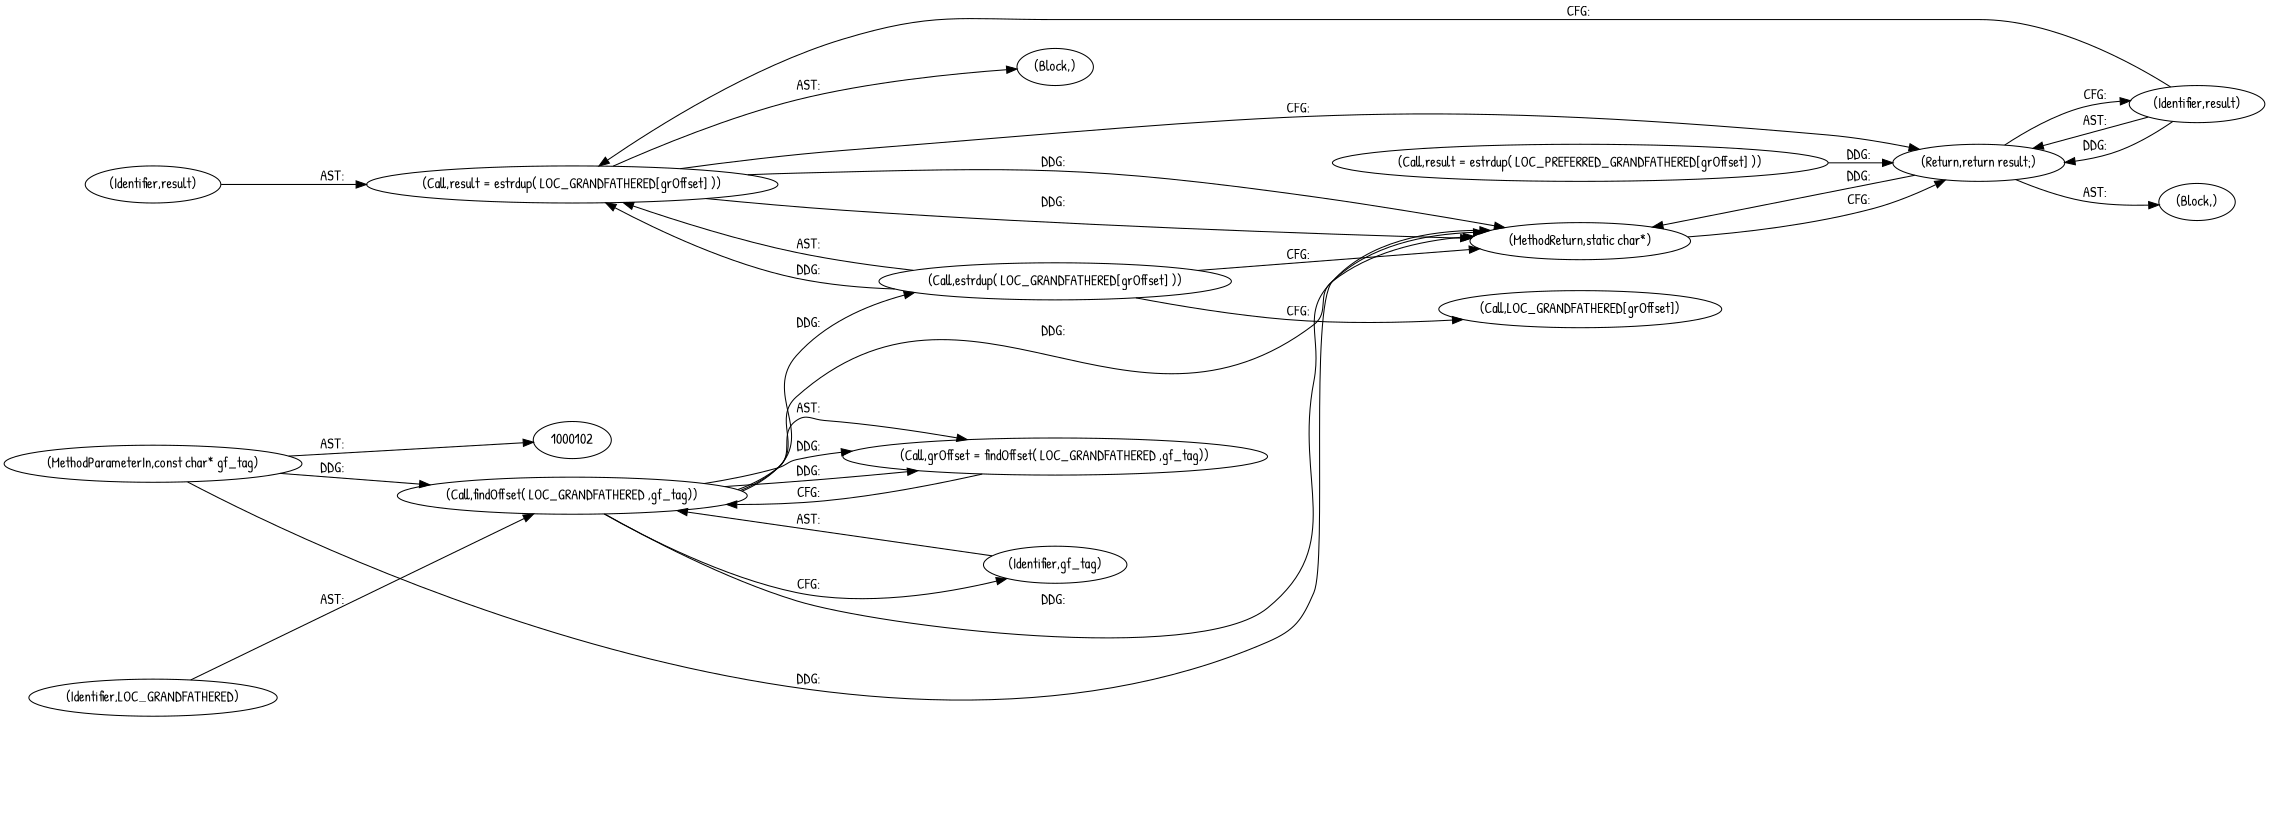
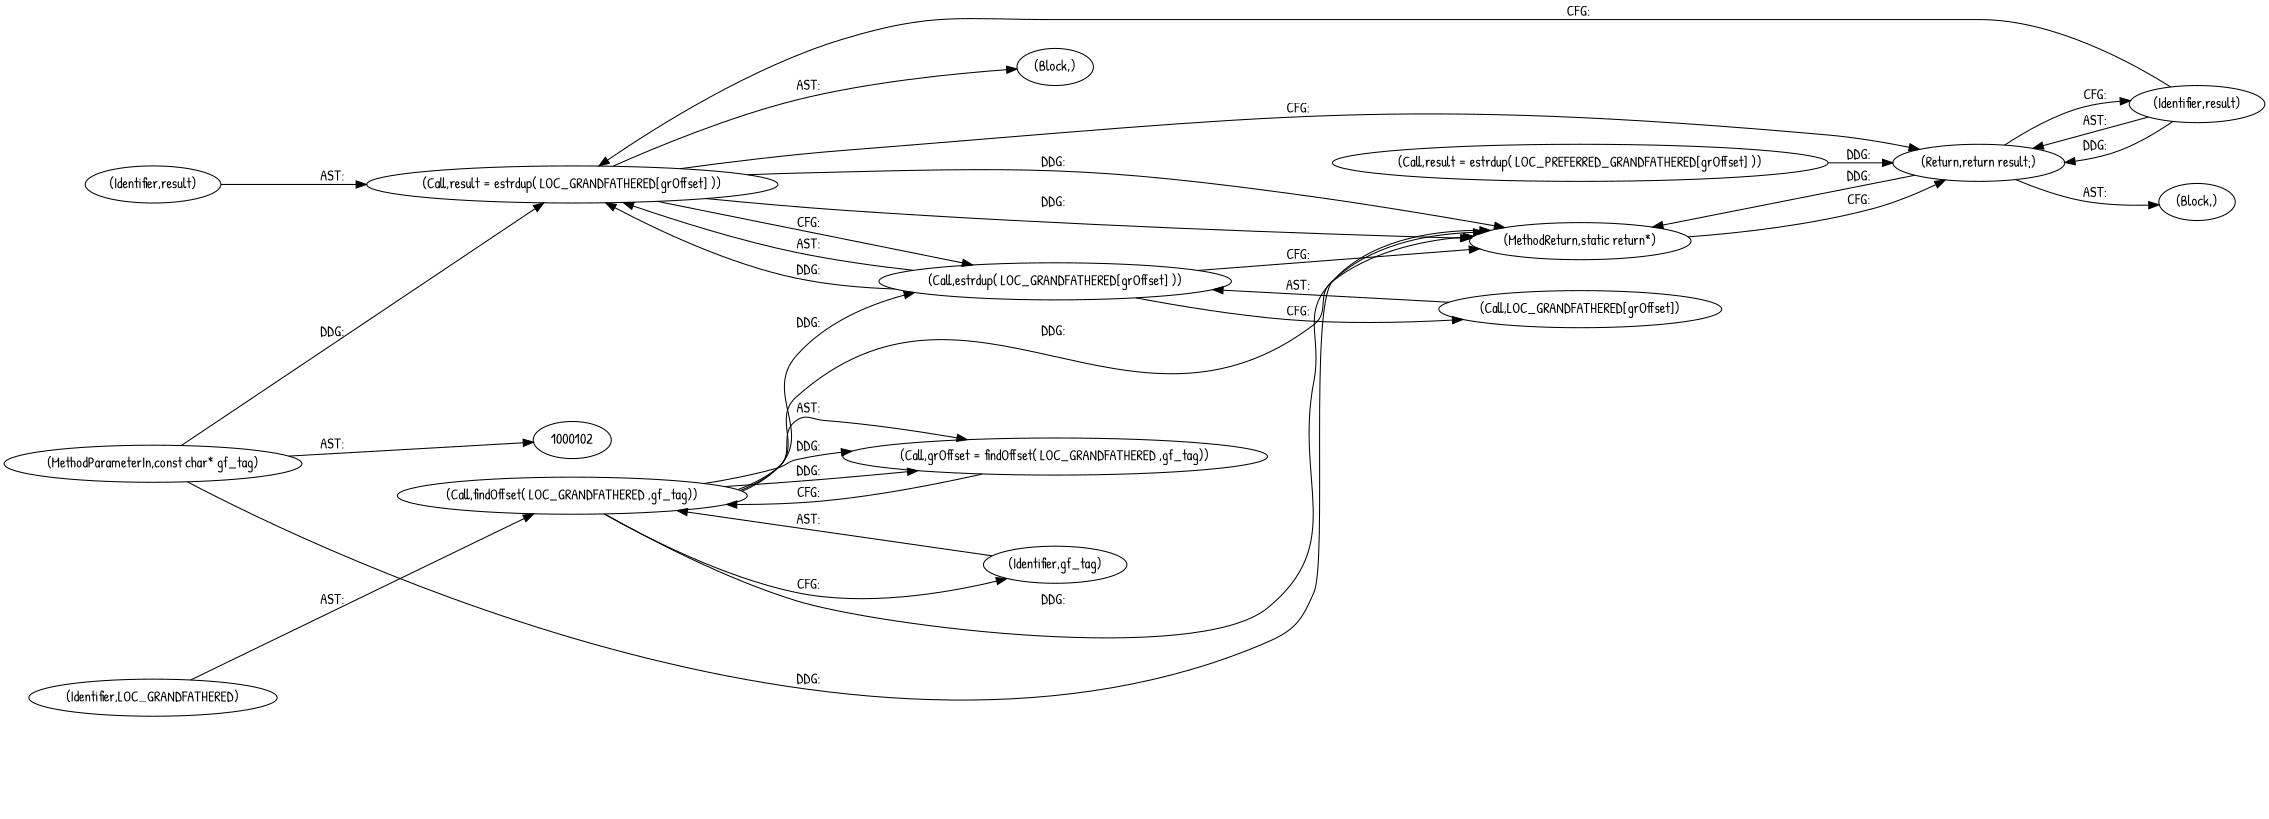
edge "(Call,result = estrdup( LOC_GRANDFATHERED[grOffset] ))" -> "(Call,estrdup( LOC_GRANDFATHERED[grOffset] ))": added, label "CFG:"
node "(MethodReturn,static char*)": label "(MethodReturn,static char*)" -> "(MethodReturn,static return*)"
edge "(Call,LOC_GRANDFATHERED[grOffset])" -> "(Call,estrdup( LOC_GRANDFATHERED[grOffset] ))": added, label "AST:"
edge "(MethodParameterIn,const char* gf_tag)" -> "(Call,findOffset( LOC_GRANDFATHERED ,gf_tag))": now "(MethodParameterIn,const char* gf_tag)" -> "(Call,result = estrdup( LOC_GRANDFATHERED[grOffset] ))"
